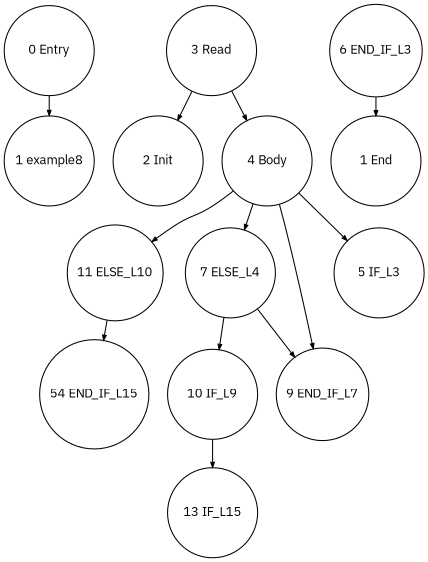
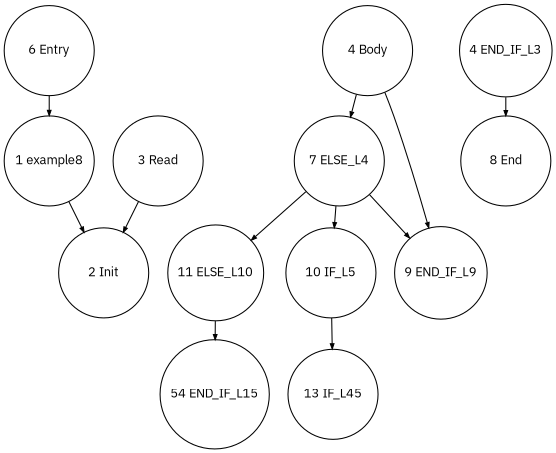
node "0 Entry": label "0 Entry" -> "6 Entry"
node "6 END_IF_L3": label "6 END_IF_L3" -> "4 END_IF_L3"
edge "3 Read" -> "4 Body": removed
node "1 End": label "1 End" -> "8 End"
edge "1 example8" -> "2 Init": added
edge "4 Body" -> "11 ELSE_L10": now "7 ELSE_L4" -> "11 ELSE_L10"
node "5 IF_L3": removed
node "10 IF_L9": label "10 IF_L9" -> "10 IF_L5"
node "9 END_IF_L7": label "9 END_IF_L7" -> "9 END_IF_L9"
node "13 IF_L15": label "13 IF_L15" -> "13 IF_L45"
